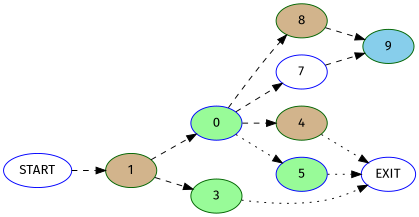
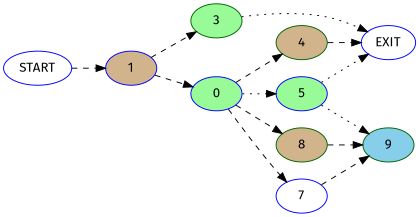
edge "5" -> "9": added
edge "4" -> "EXIT": style dotted -> dashed
node "1": color darkgreen -> blue
